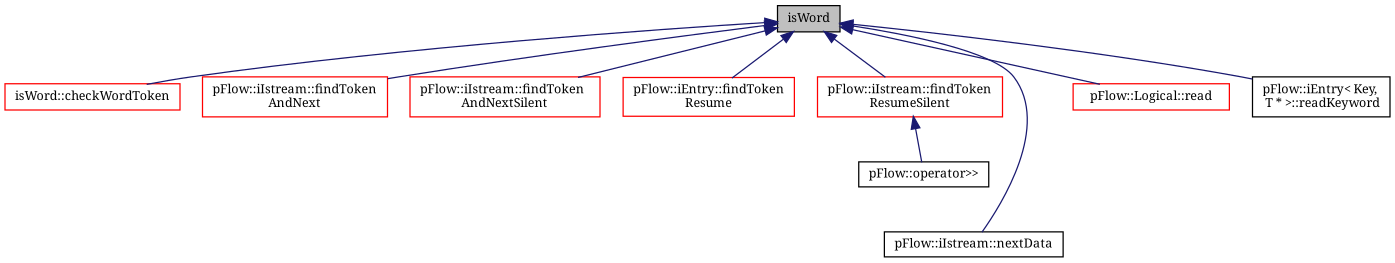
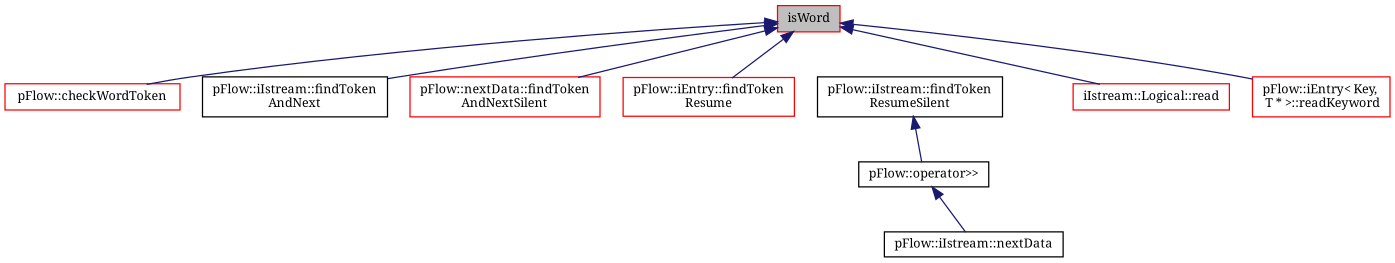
node "isWord": color black -> red
edge "pFlow::iIstream::findToken ResumeSilent" -> "isWord": removed
edge "pFlow::iIstream::nextData" -> "isWord": now "pFlow::iIstream::nextData" -> "pFlow::operator>>"
node "isWord::checkWordToken": label "isWord::checkWordToken" -> "pFlow::checkWordToken"
node "pFlow::iIstream::findToken AndNext": color red -> black
node "pFlow::iIstream::findToken AndNextSilent": label "pFlow::iIstream::findToken AndNextSilent" -> "pFlow::nextData::findToken AndNextSilent"
node "pFlow::iIstream::findToken ResumeSilent": color red -> black
node "pFlow::Logical::read": label "pFlow::Logical::read" -> "iIstream::Logical::read"
node "pFlow::iEntry< Key, T * >::readKeyword": color black -> red
